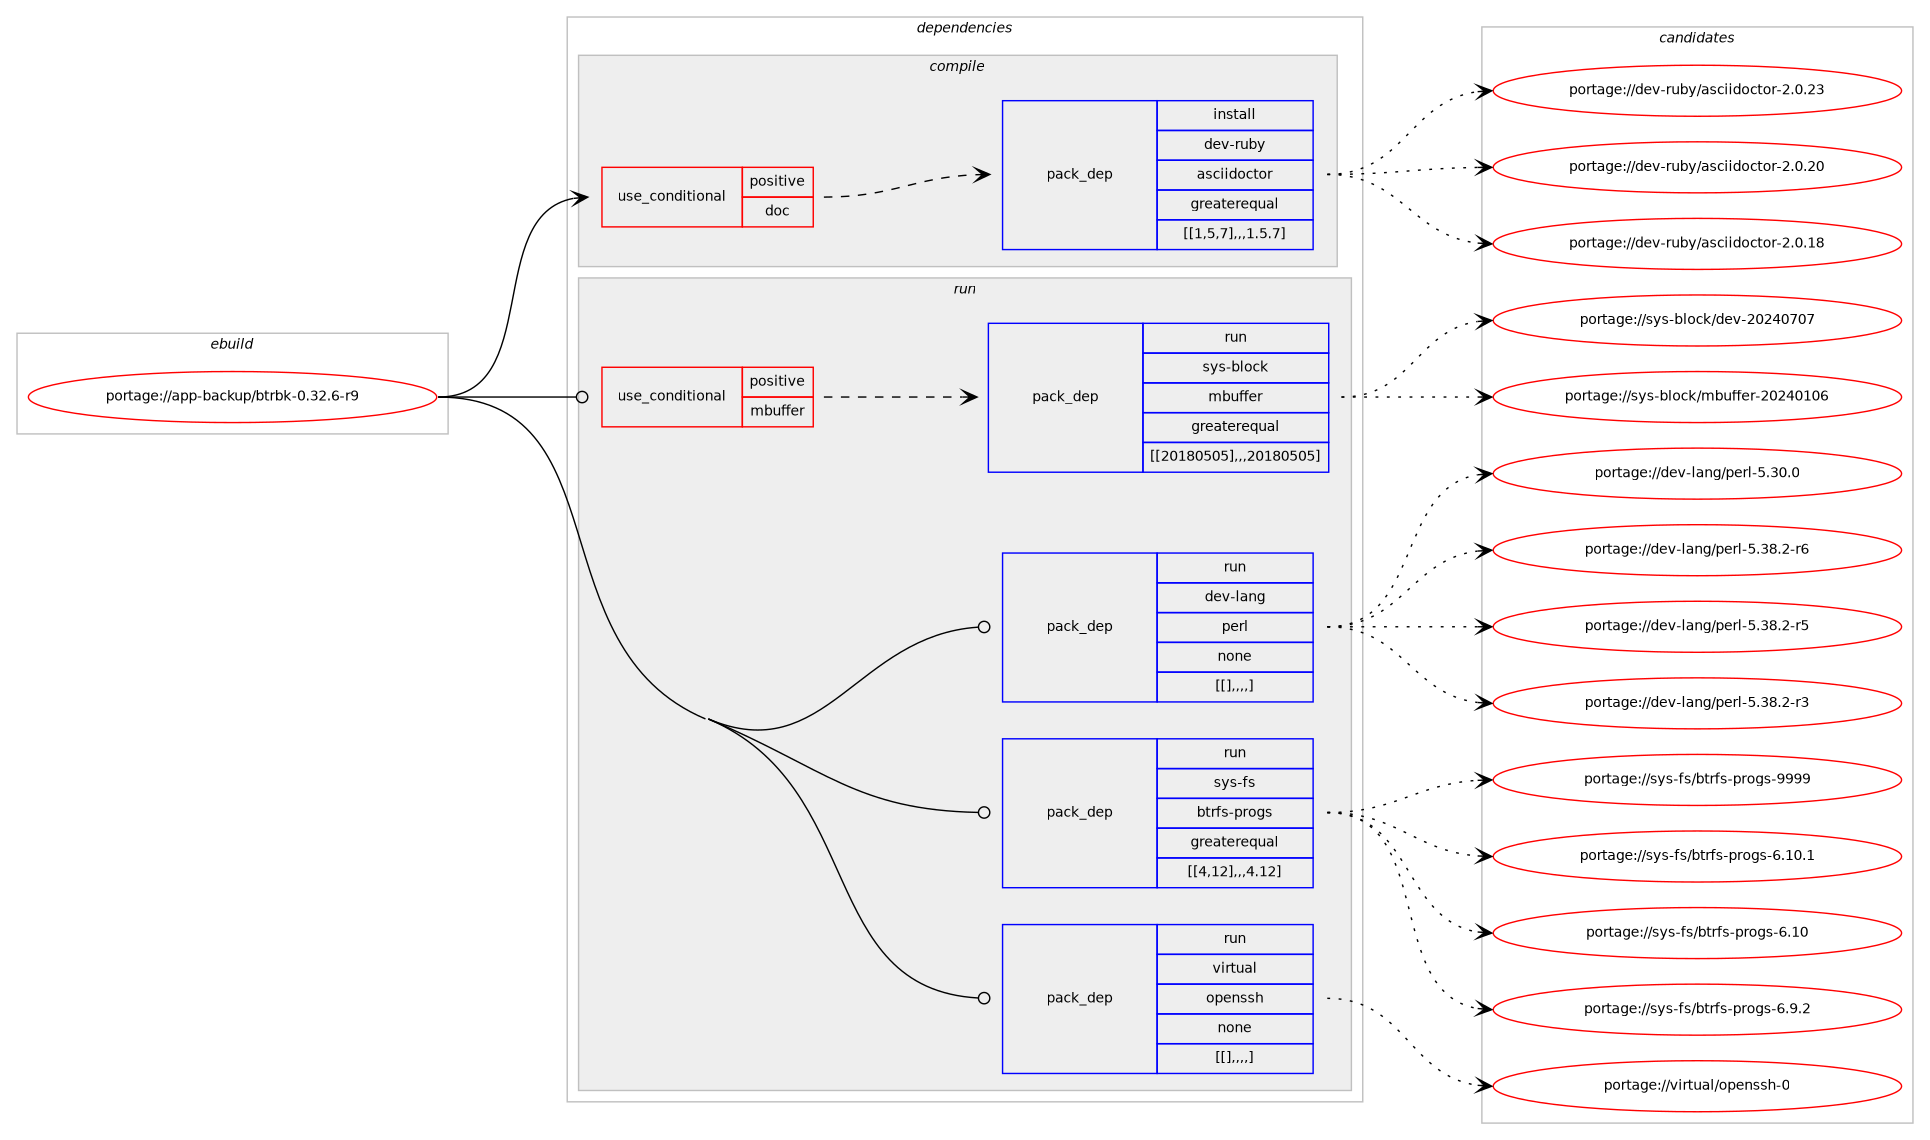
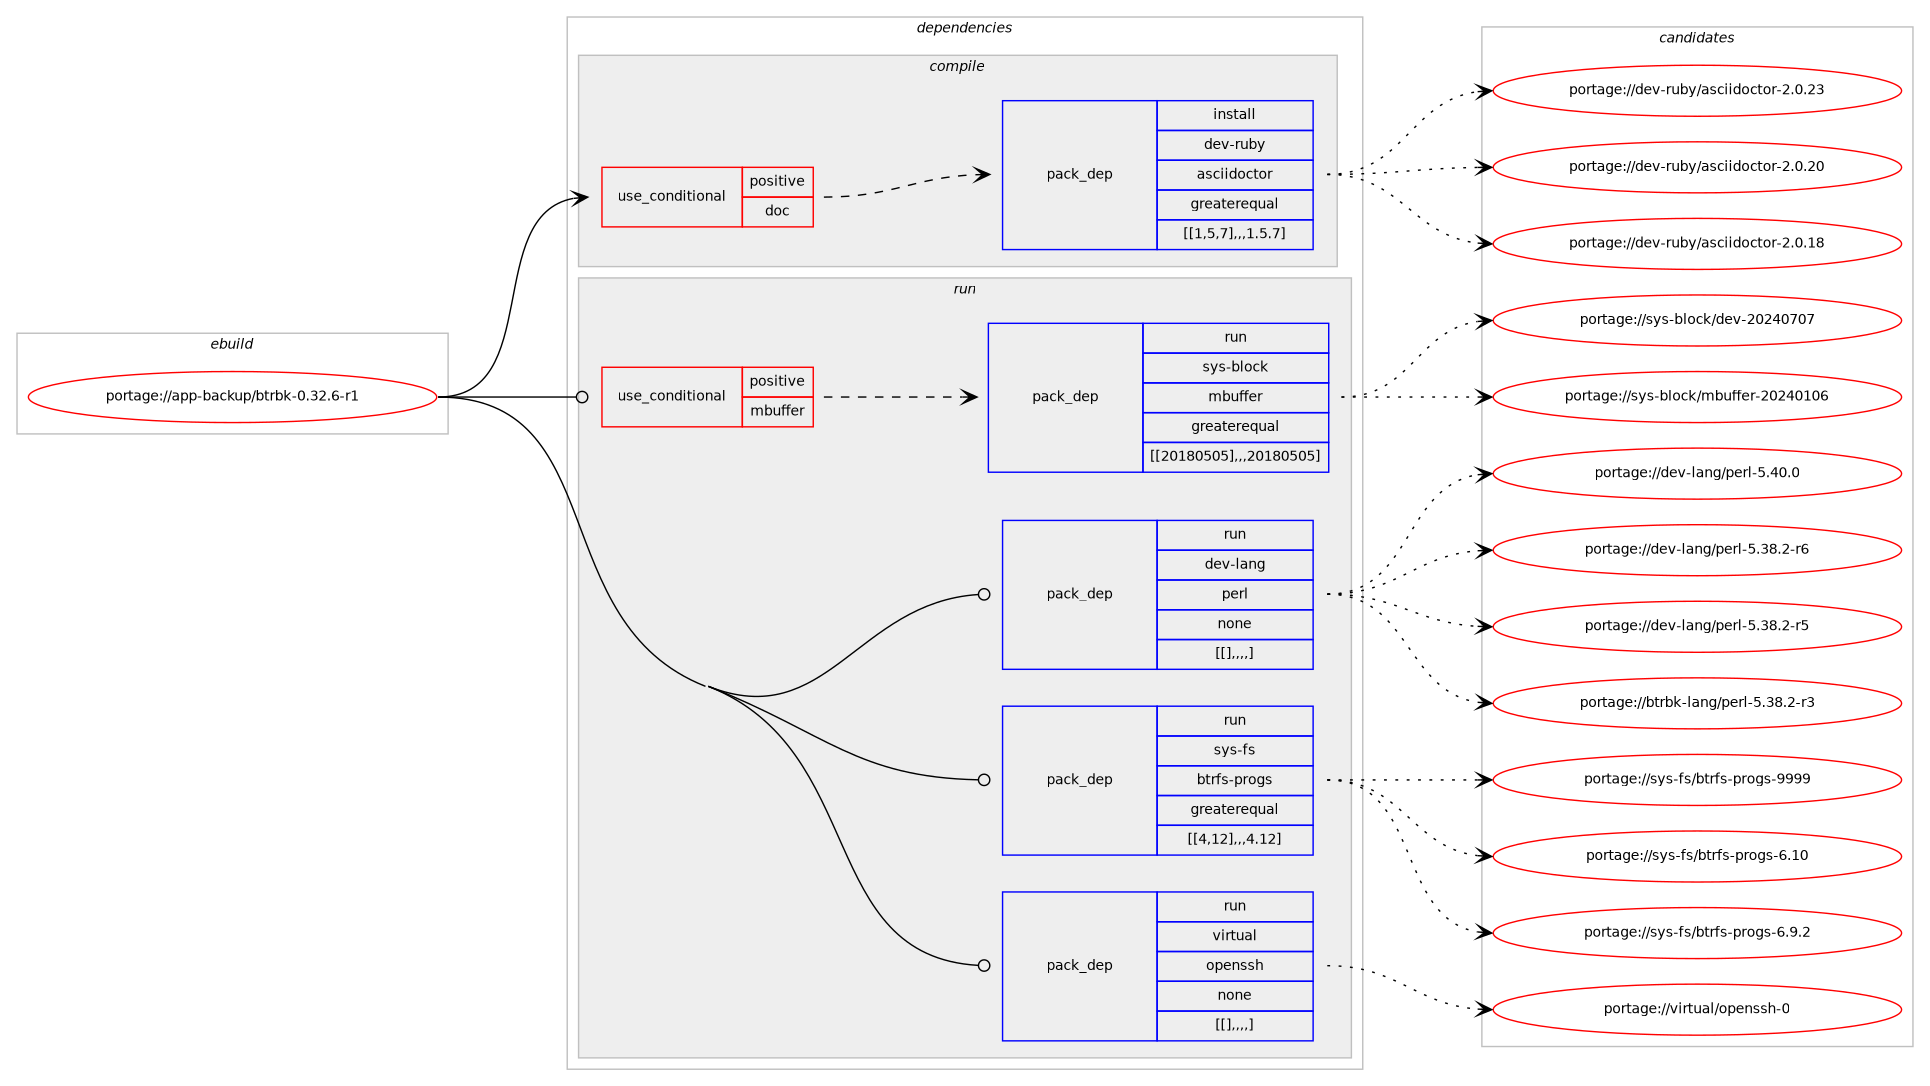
node "portage://app-backup/btrbk-0.32.6-r9": label "portage://app-backup/btrbk-0.32.6-r9" -> "portage://app-backup/btrbk-0.32.6-r1"
node "portage://dev-lang/perl-5.30.0": label "portage://dev-lang/perl-5.30.0" -> "portage://dev-lang/perl-5.40.0"
node "portage://dev-lang/perl-5.38.2-r3": label "portage://dev-lang/perl-5.38.2-r3" -> "portage://btrbk-lang/perl-5.38.2-r3"
node "portage://sys-fs/btrfs-progs-6.10.1": removed
